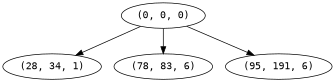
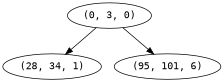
node "(0, 0, 0)": label "(0, 0, 0)" -> "(0, 3, 0)"
node "(78, 83, 6)": removed
node "(95, 191, 6)": label "(95, 191, 6)" -> "(95, 101, 6)"
